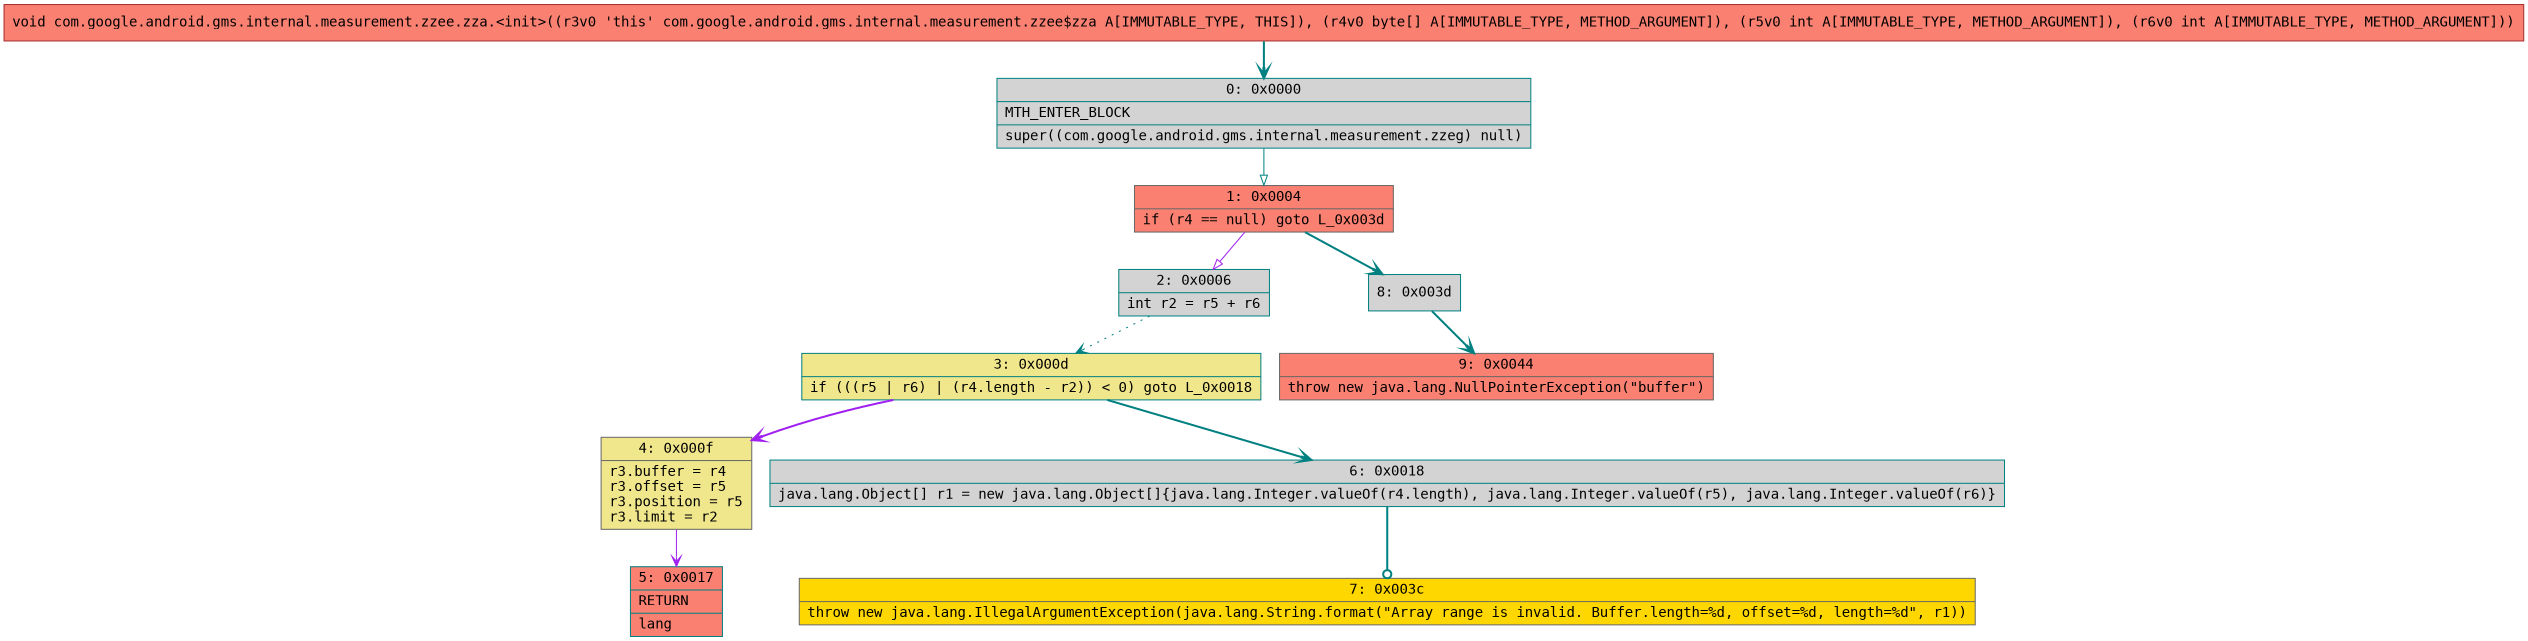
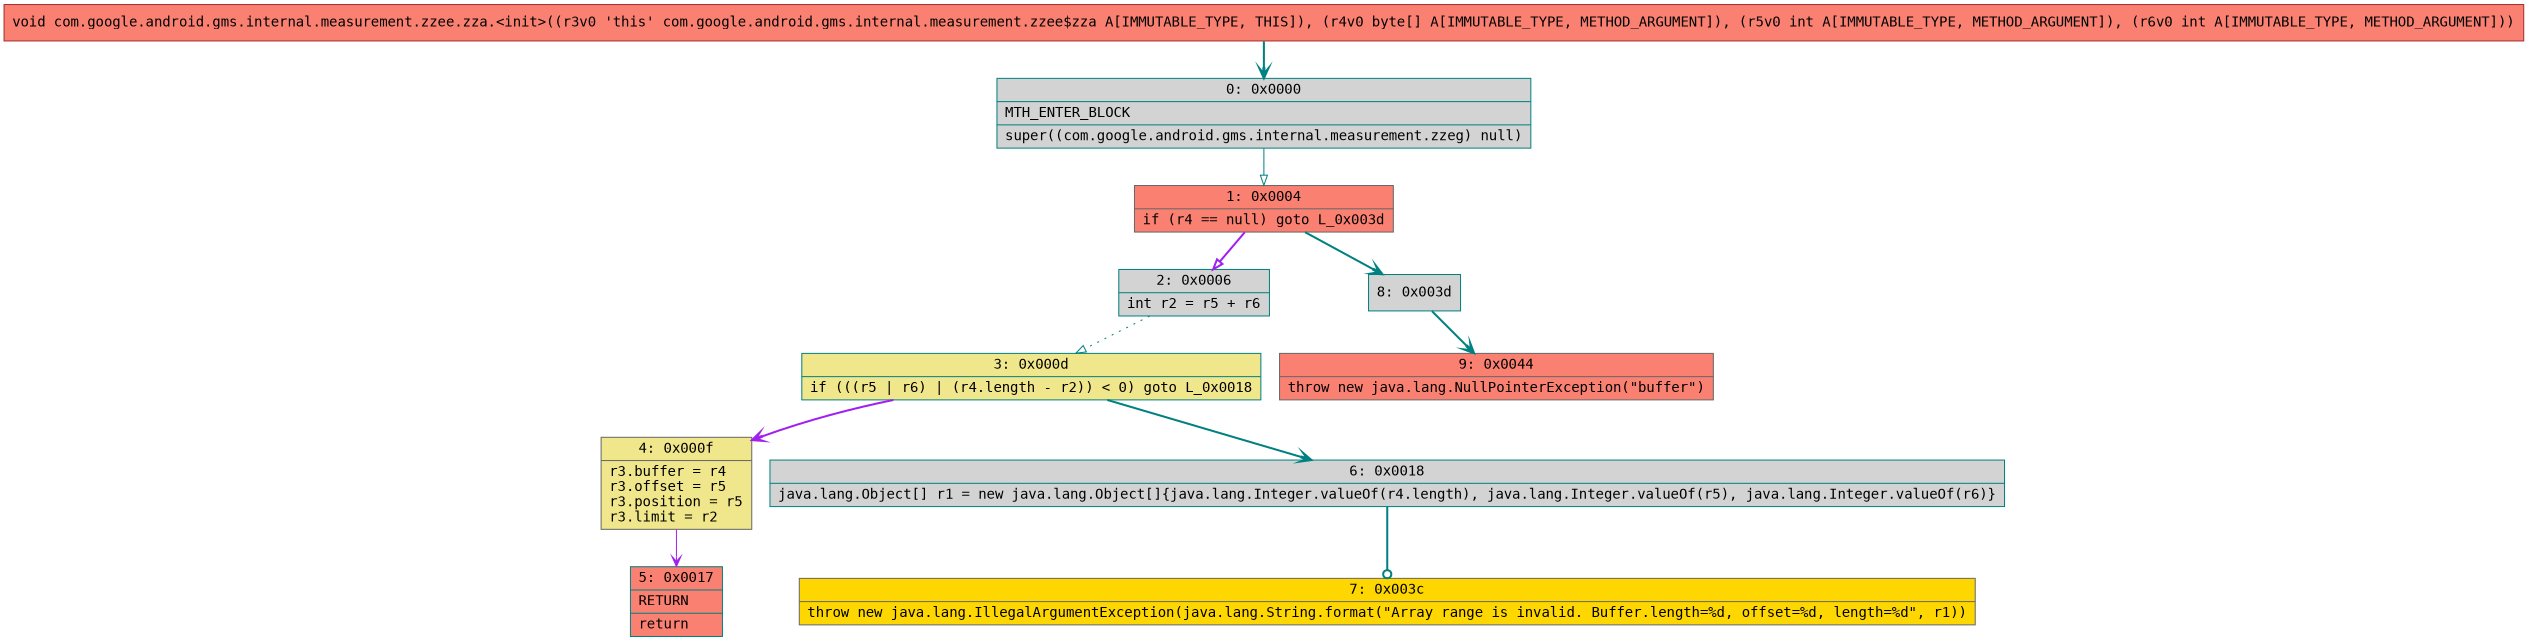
edge "1: 0x0004" -> "2: 0x0006": style solid -> bold
edge "2: 0x0006" -> "3: 0x000d": arrowhead vee -> onormal
node "5: 0x0017": text "lang" -> "return"
